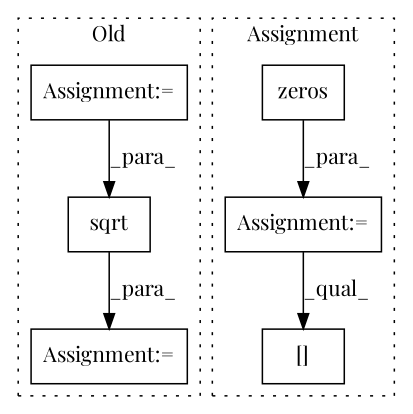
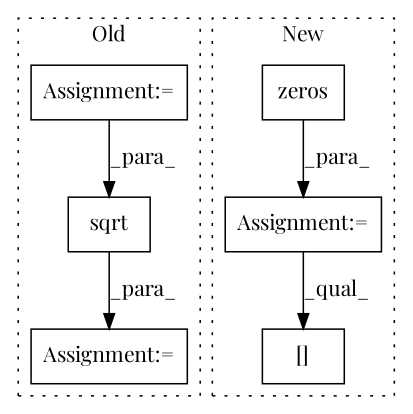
cluster "Assignment": label "Assignment" -> "New"
